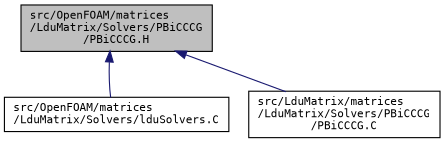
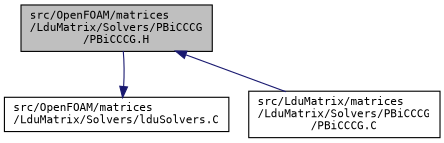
edge "src/OpenFOAM/matrices /LduMatrix/Solvers/lduSolvers.C" -> "src/OpenFOAM/matrices /LduMatrix/Solvers/PBiCCCG /PBiCCCG.H": reversed
